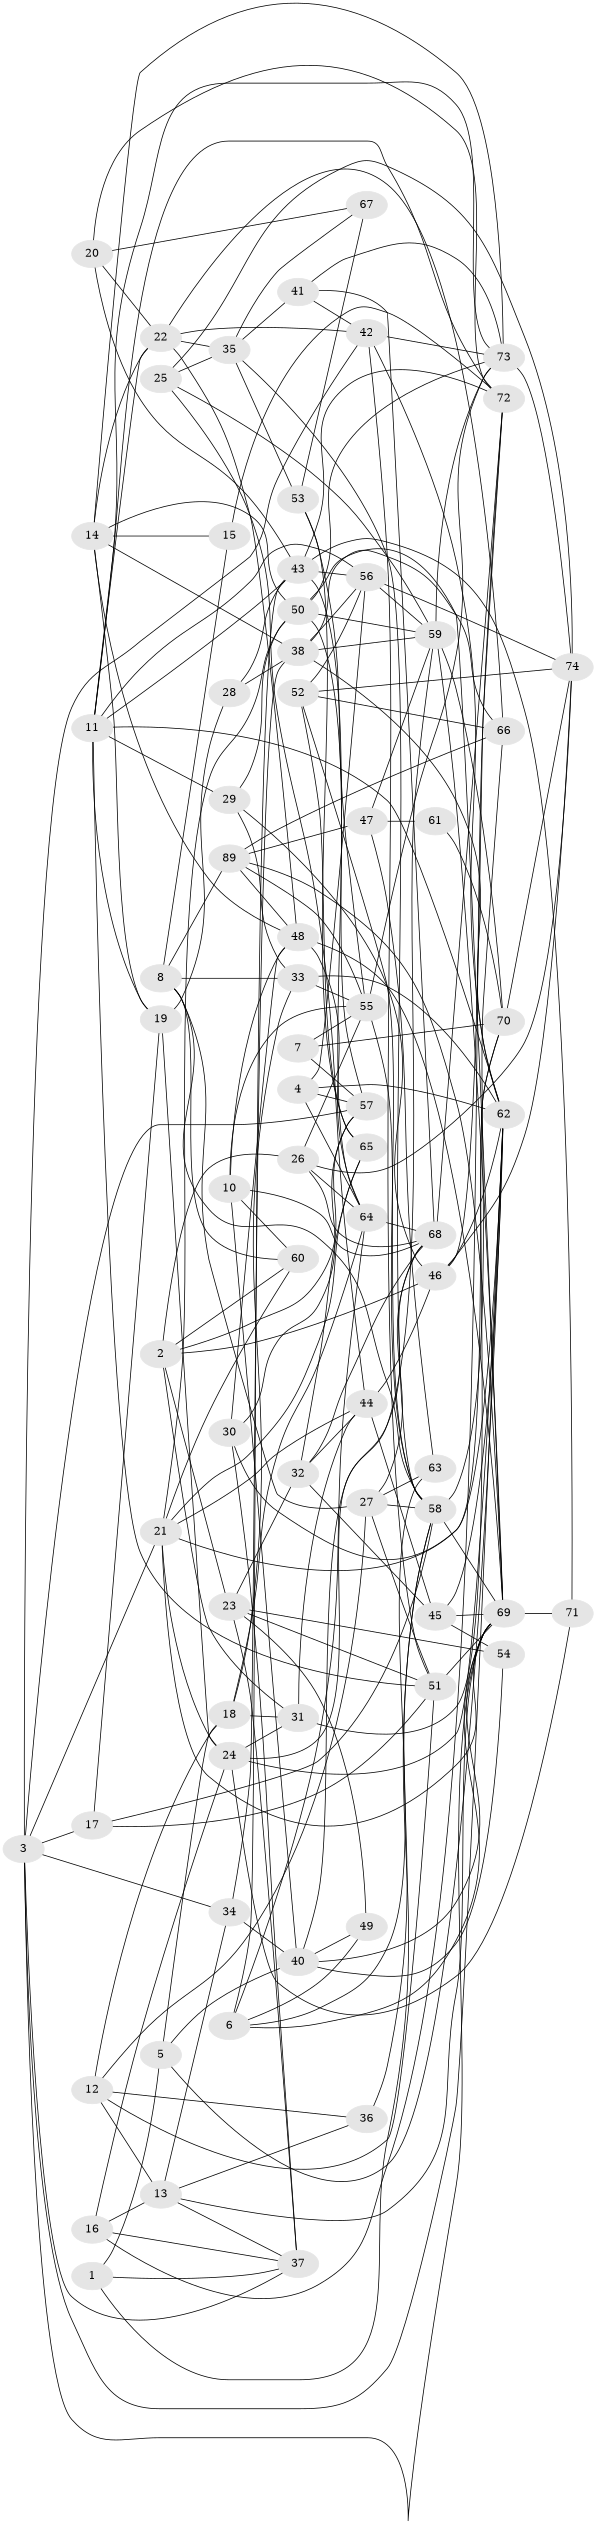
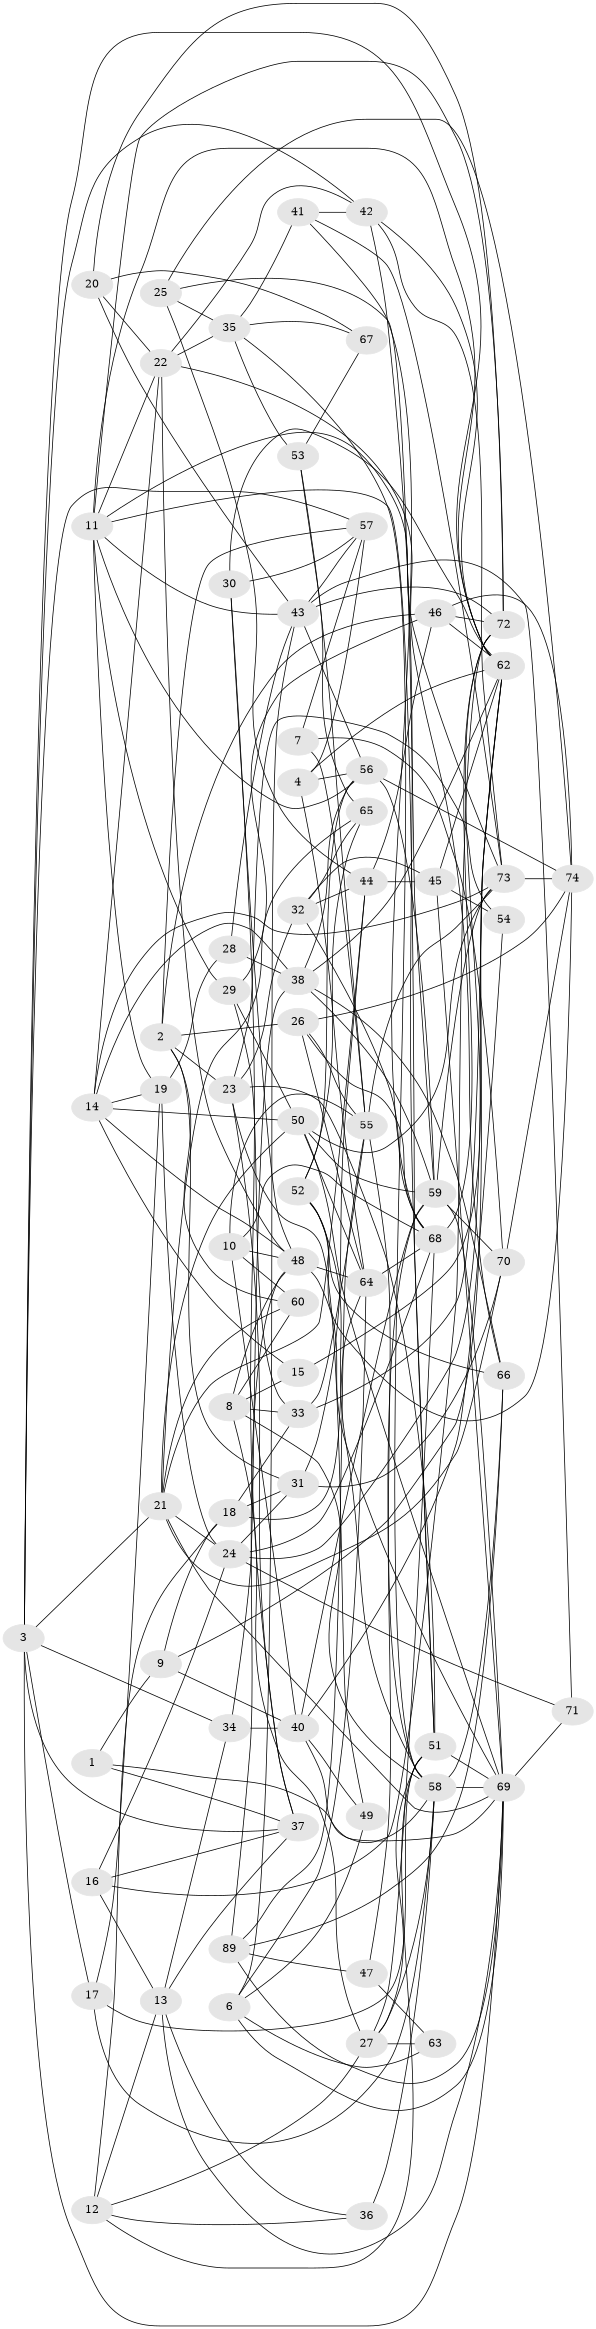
node "61": removed
edge "89" -- "8": now "48" -- "8"
node "5": label "5" -> "9"
